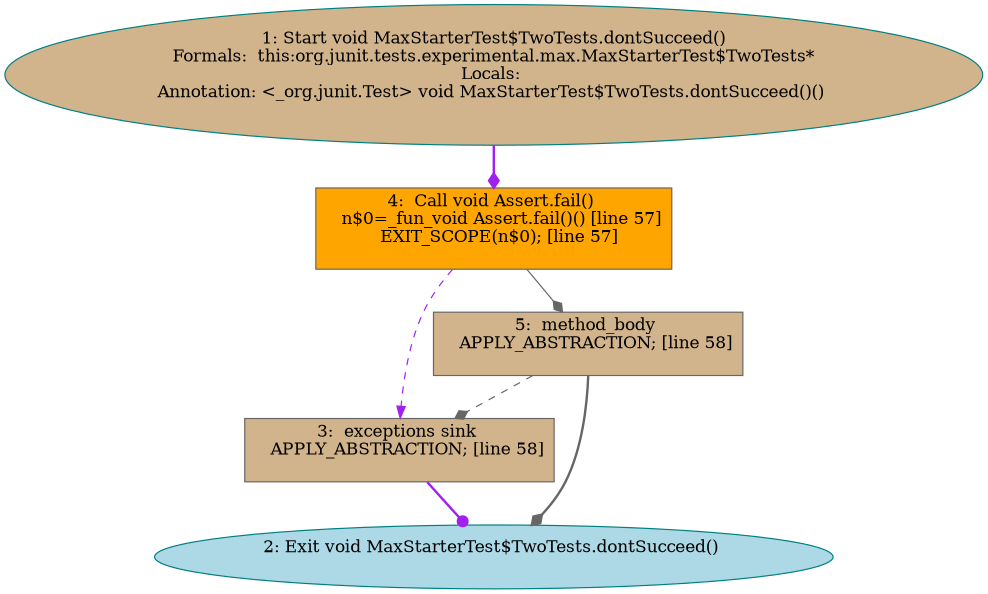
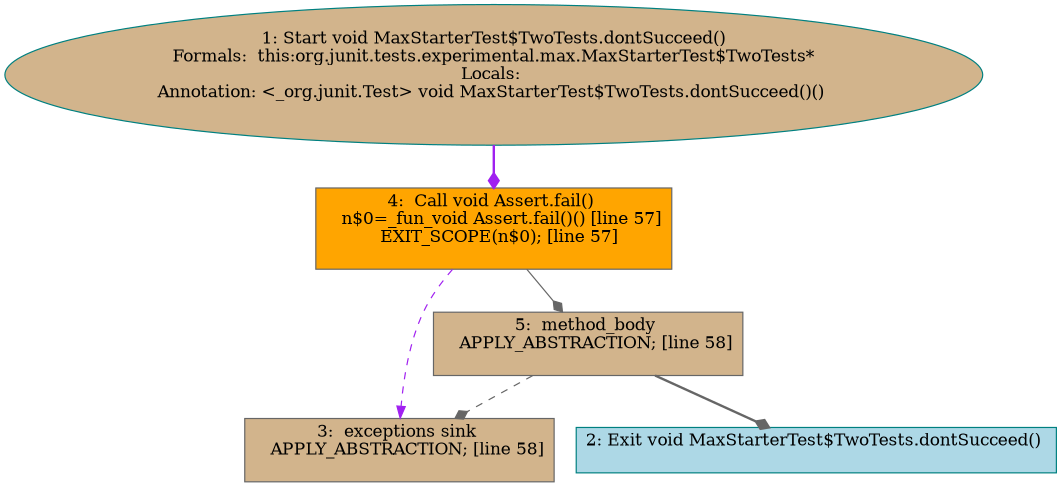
edge "3:  exceptions sink APPLY_ABSTRACTION; [line 58]" -> "2: Exit void MaxStarterTest$TwoTests.dontSucceed()": removed
node "2: Exit void MaxStarterTest$TwoTests.dontSucceed()": shape ellipse -> box
